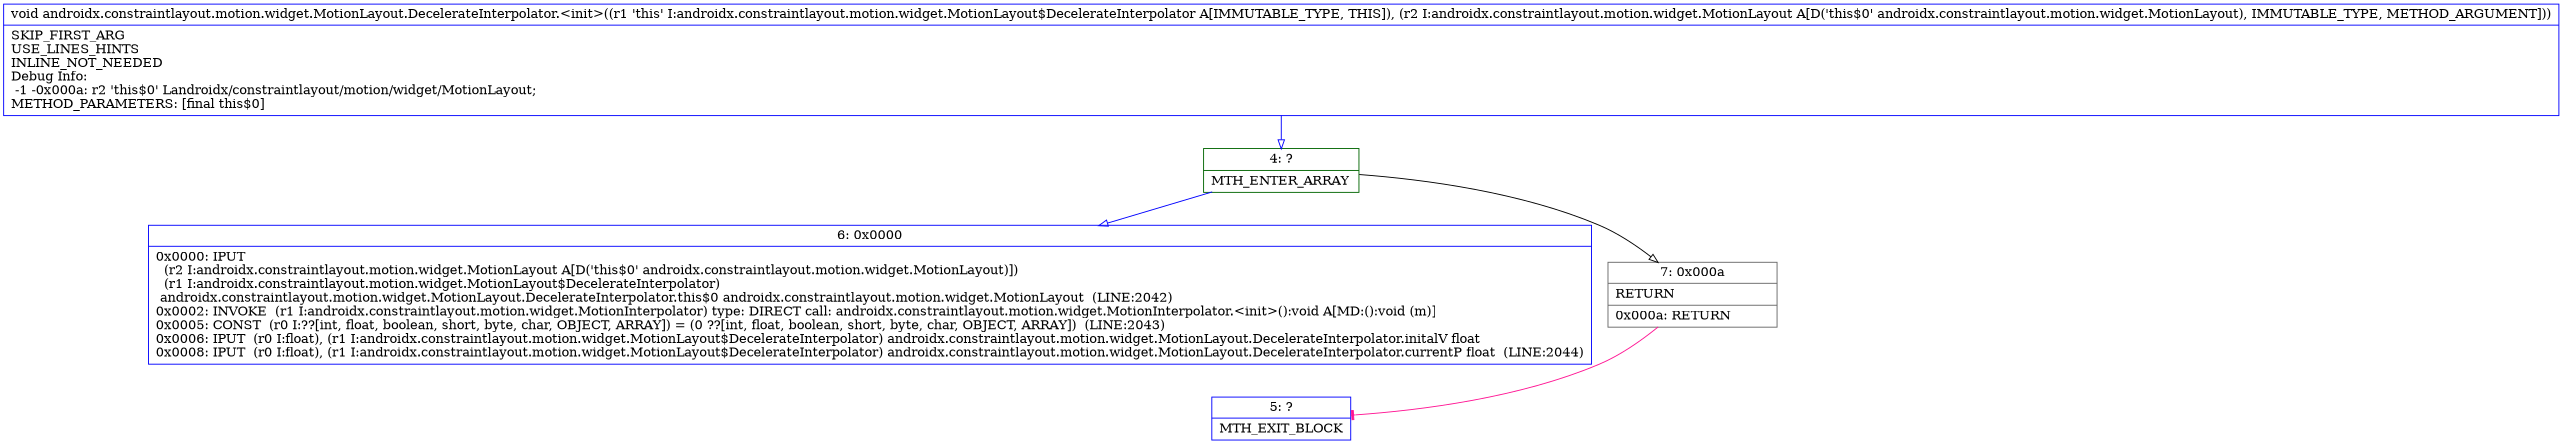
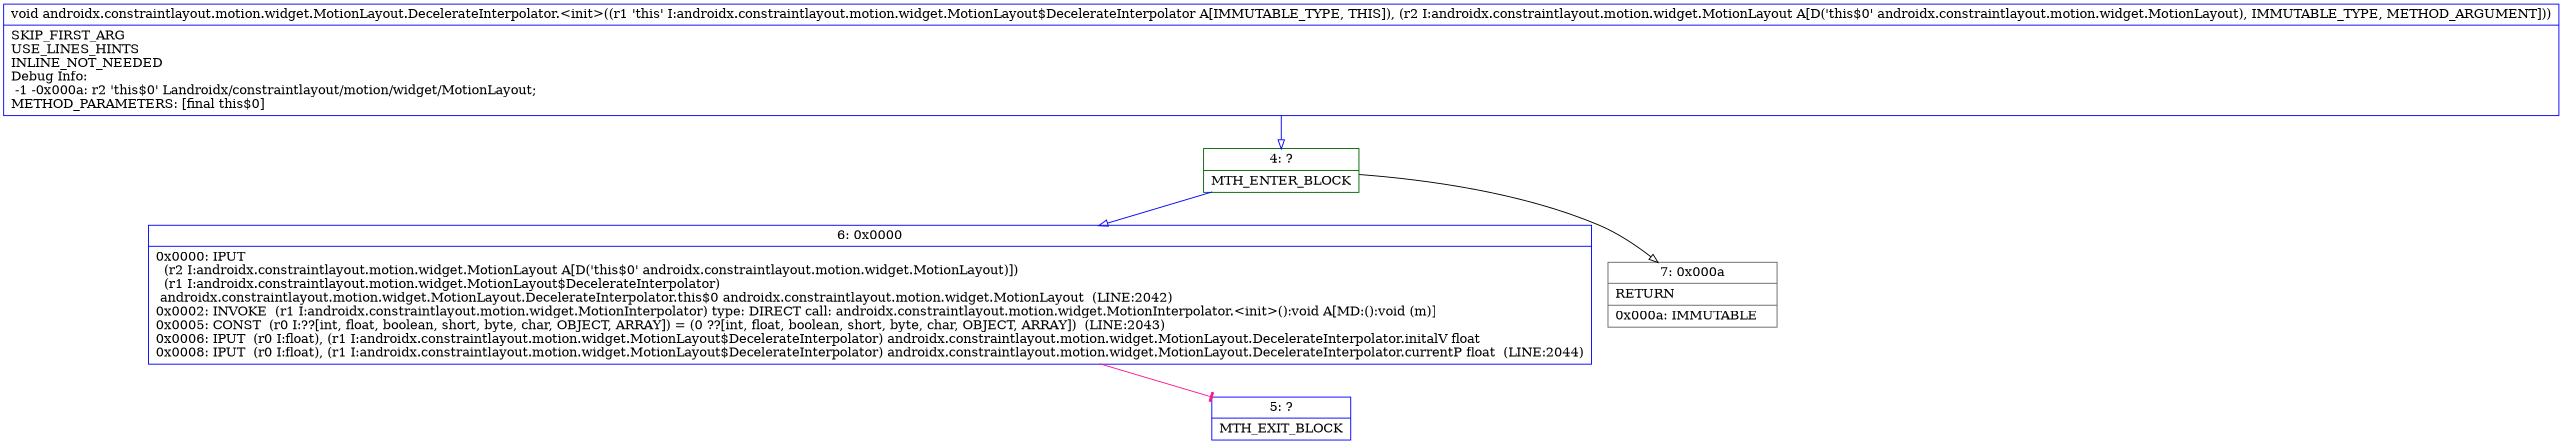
node "4: ?": text "MTH_ENTER_ARRAY" -> "MTH_ENTER_BLOCK"
node "7: 0x000a": text "0x000a: RETURN" -> "0x000a: IMMUTABLE"
edge "7: 0x000a" -> "5: ?": now "6: 0x0000" -> "5: ?"
